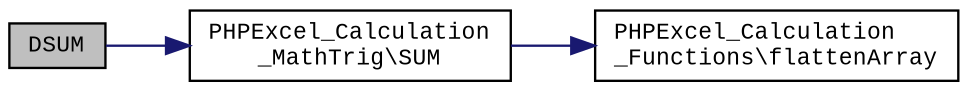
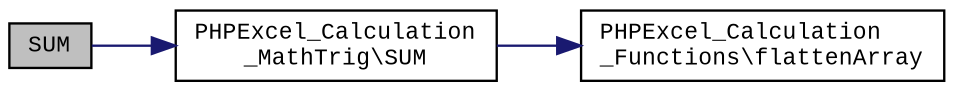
node "DSUM": label "DSUM" -> "SUM"
